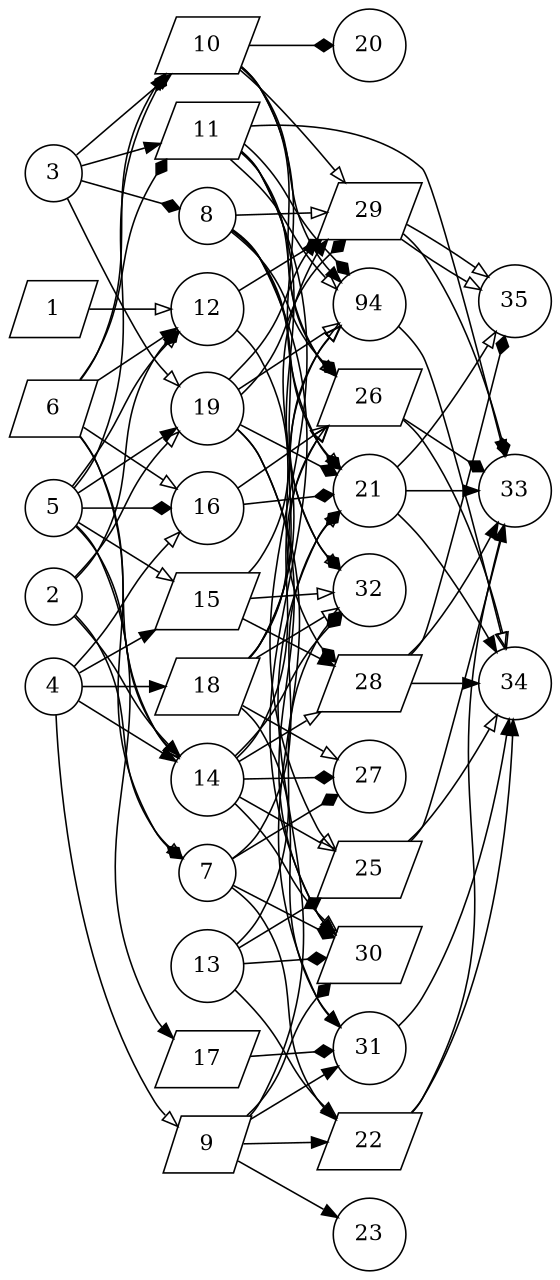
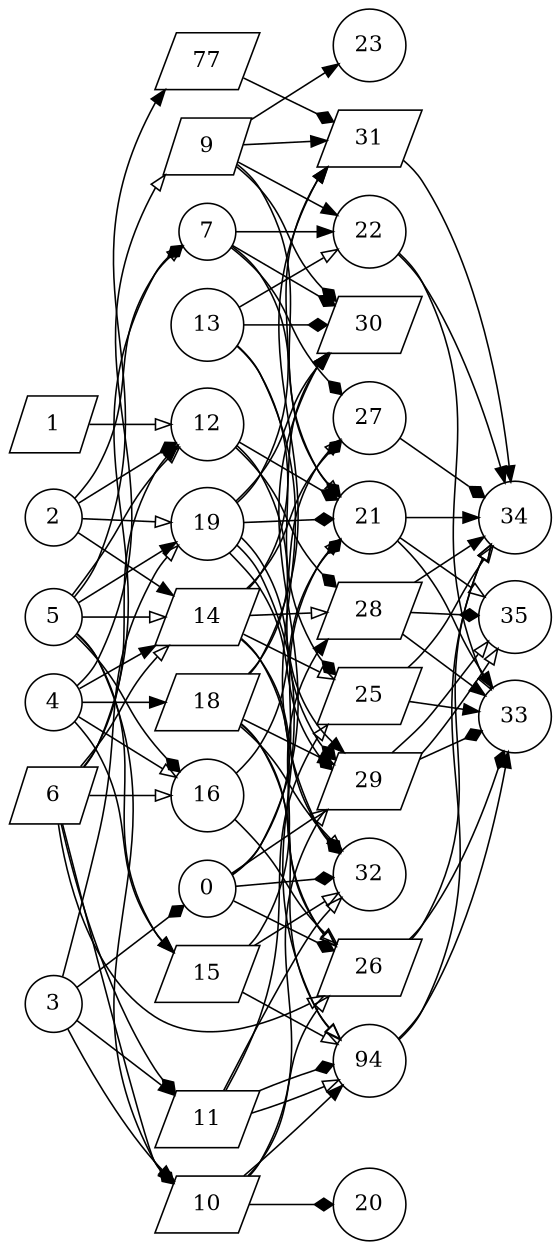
node "8": label "8" -> "0"
edge "11" -> "33": now "94" -> "33"
edge "11" -> "26": now "6" -> "26"
edge "10" -> "21": now "12" -> "21"
edge "27" -> "34": added
node "14": shape circle -> parallelogram
node "31": shape circle -> parallelogram
node "17": label "17" -> "77"
node "22": shape parallelogram -> circle
